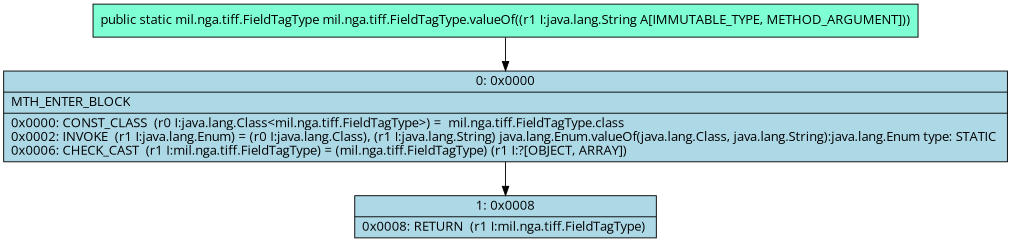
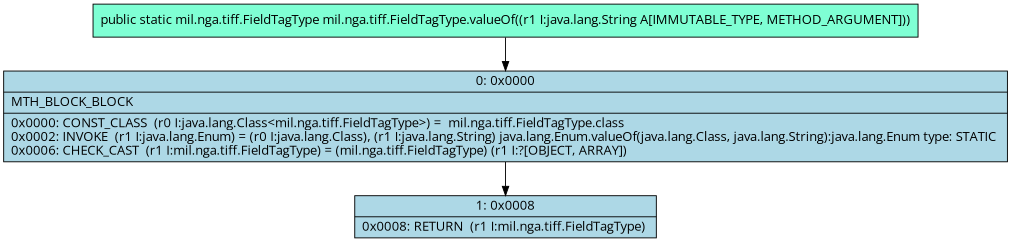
node "0: 0x0000": text "MTH_ENTER_BLOCK" -> "MTH_BLOCK_BLOCK"
